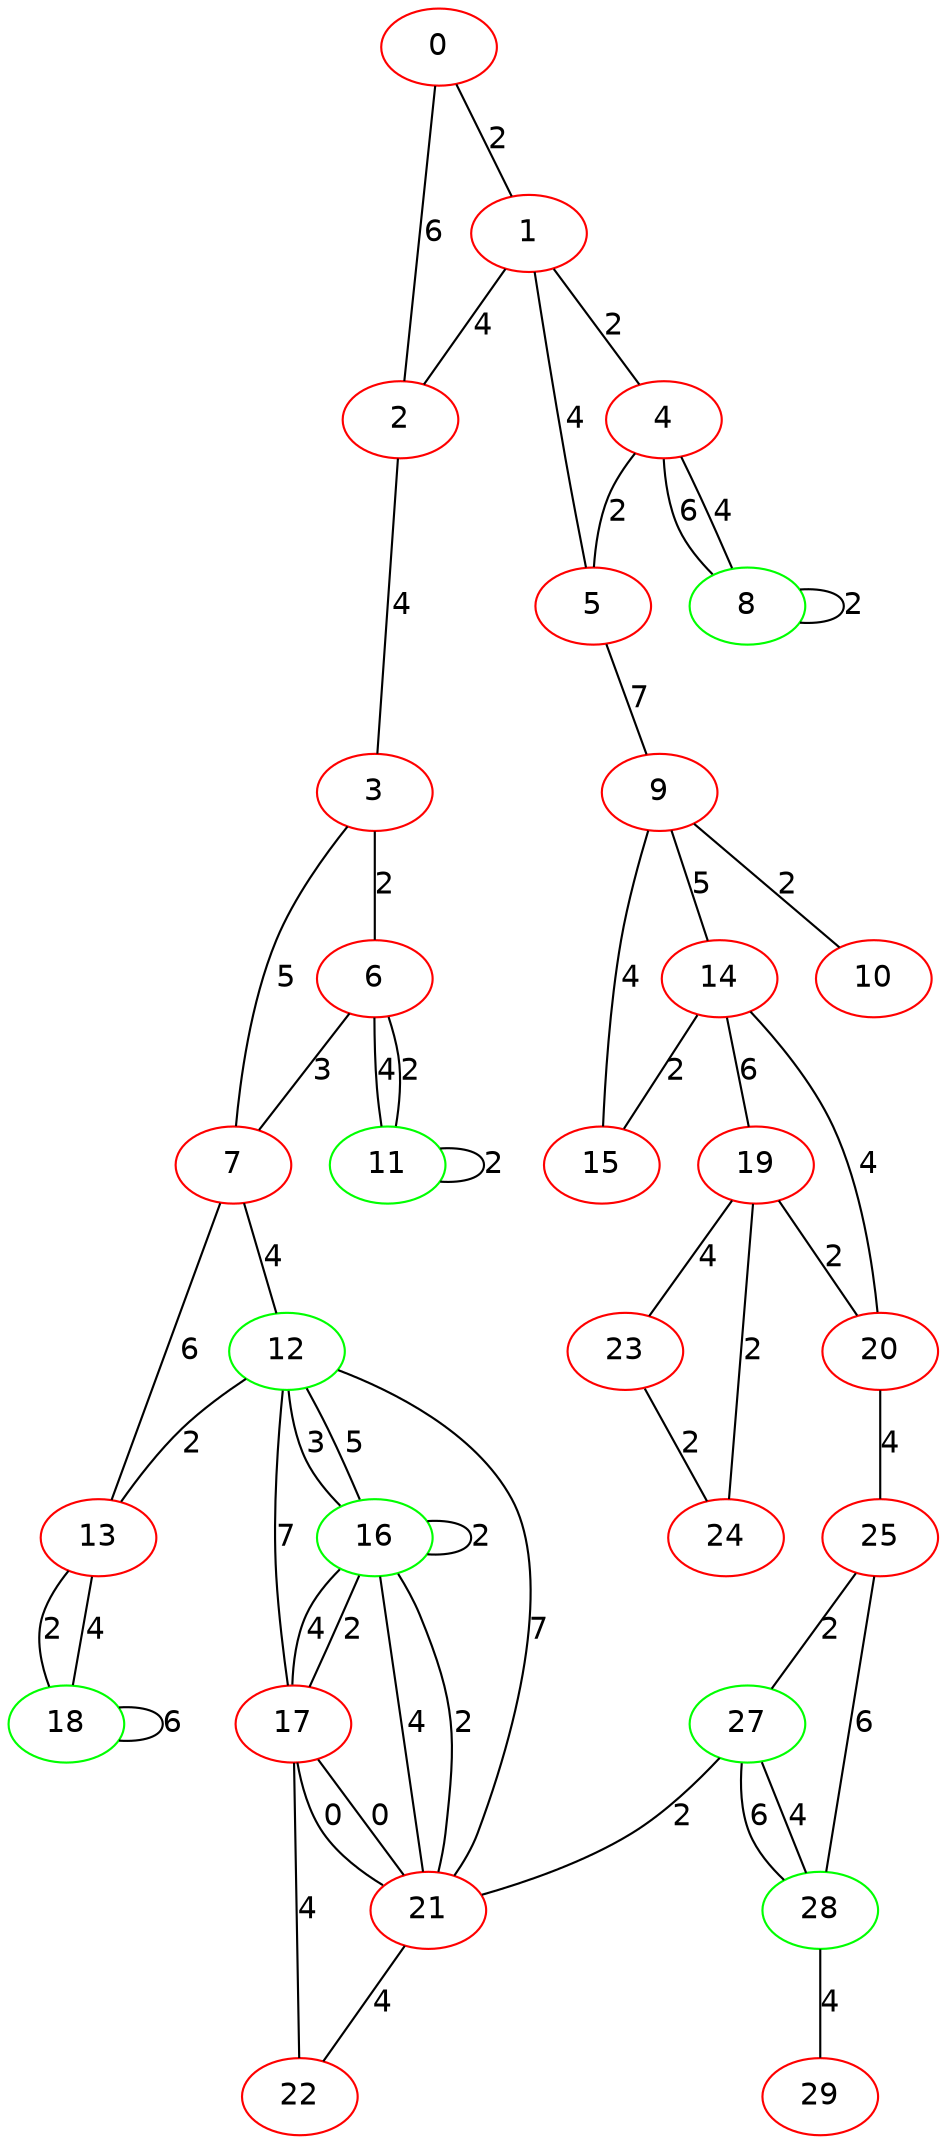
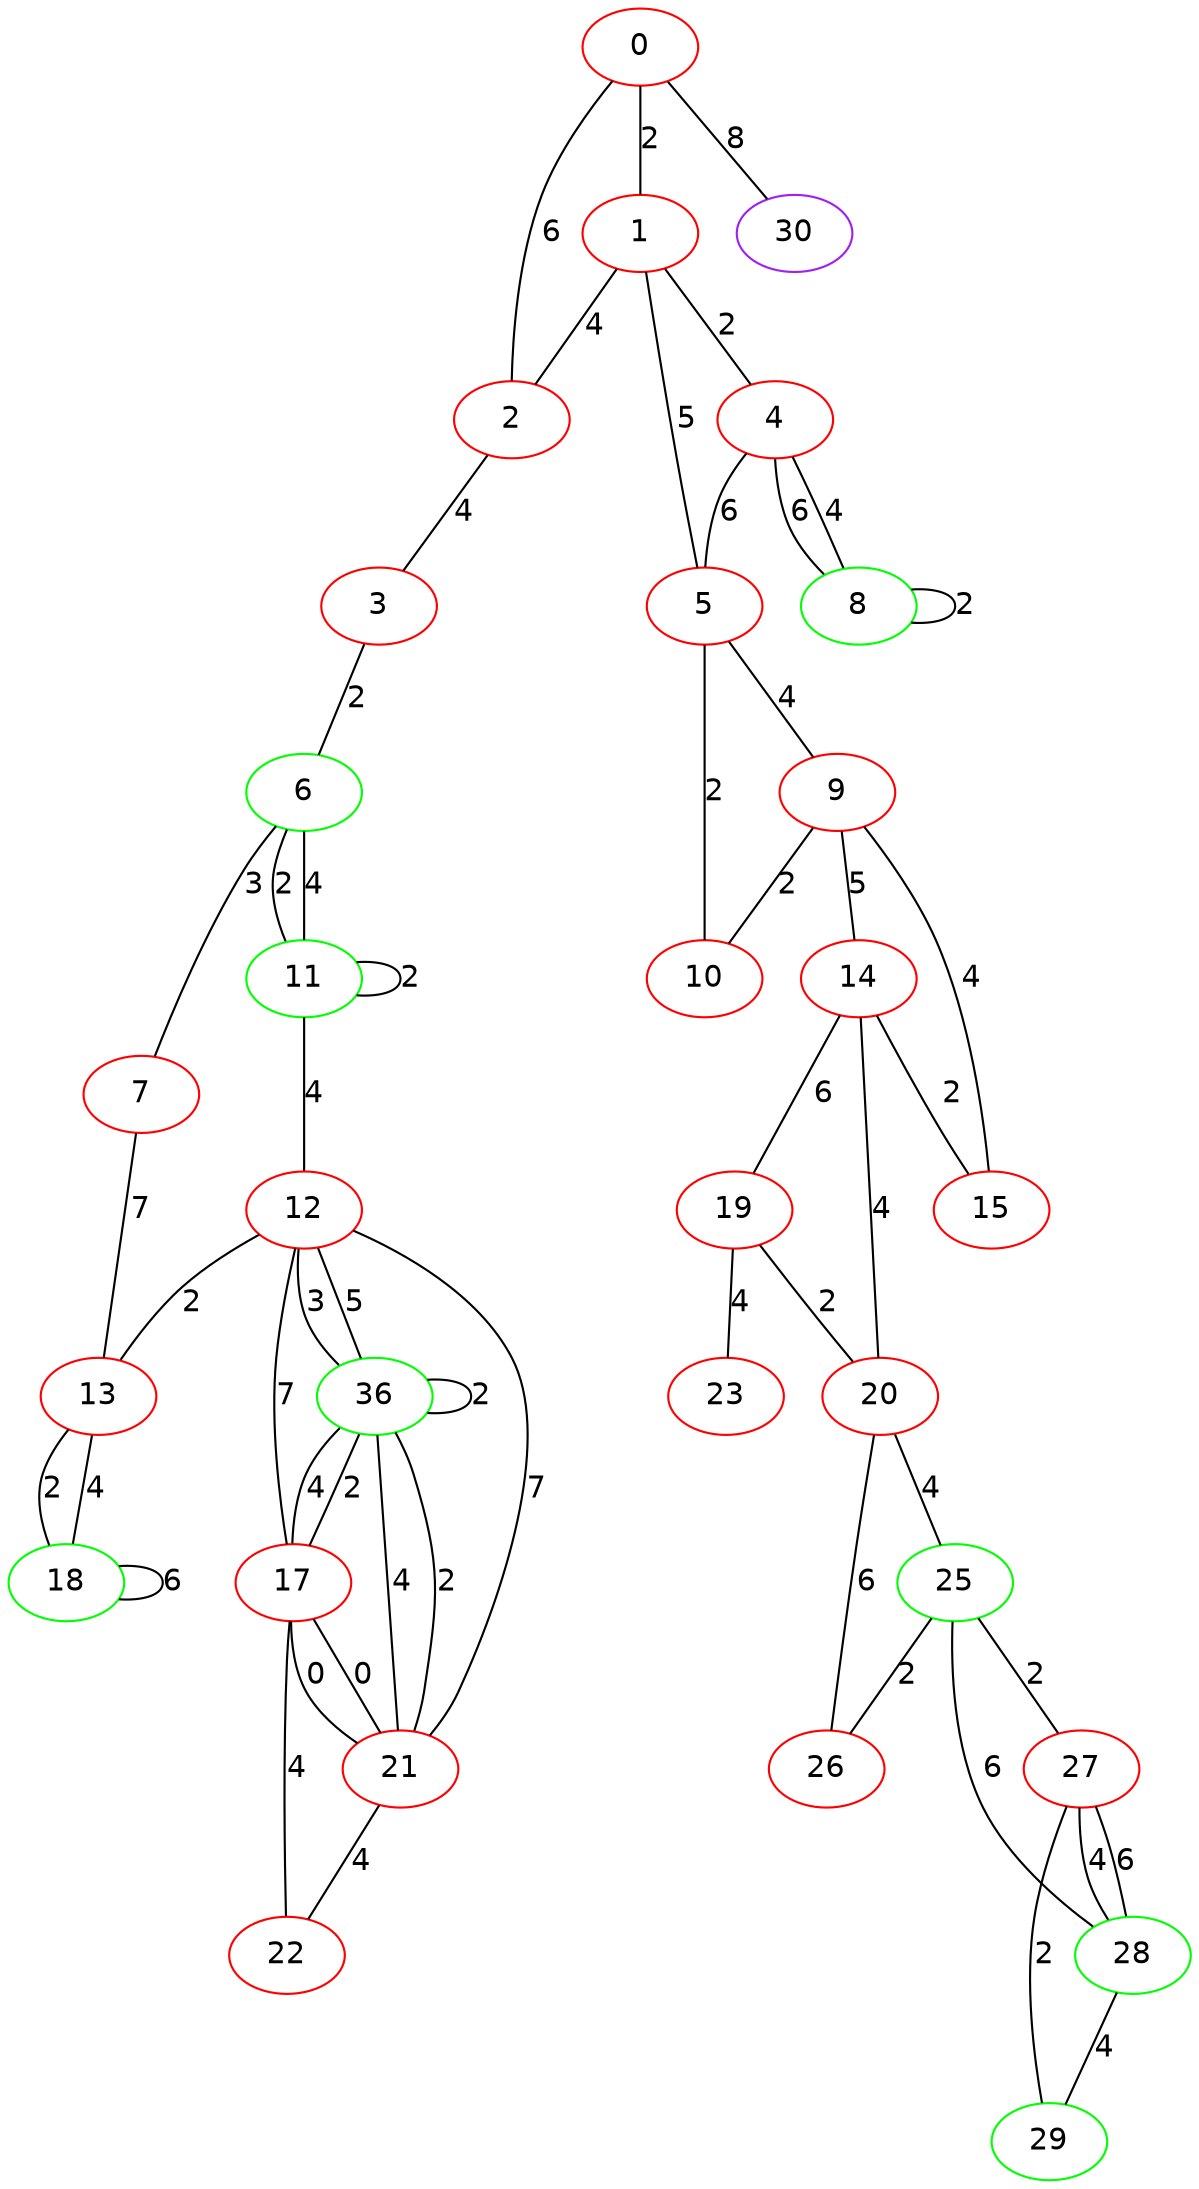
node "30": added
edge "1" -- "5": label "4" -> "5"
edge "4" -- "5": label "2" -> "6"
edge "5" -- "9": label "7" -> "4"
edge "5" -- "10": added, label "2"
edge "3" -- "7": removed, label "5"
node "6": color red -> green
edge "7" -- "12": now "11" -- "12"
edge "7" -- "13": label "6" -> "7"
node "12": color green -> red
node "16": label "16" -> "36"
node "24": removed
node "25": color red -> green
node "27": color green -> red
node "26": added
edge "27" -- "21": now "27" -- "29"
node "29": color red -> green
